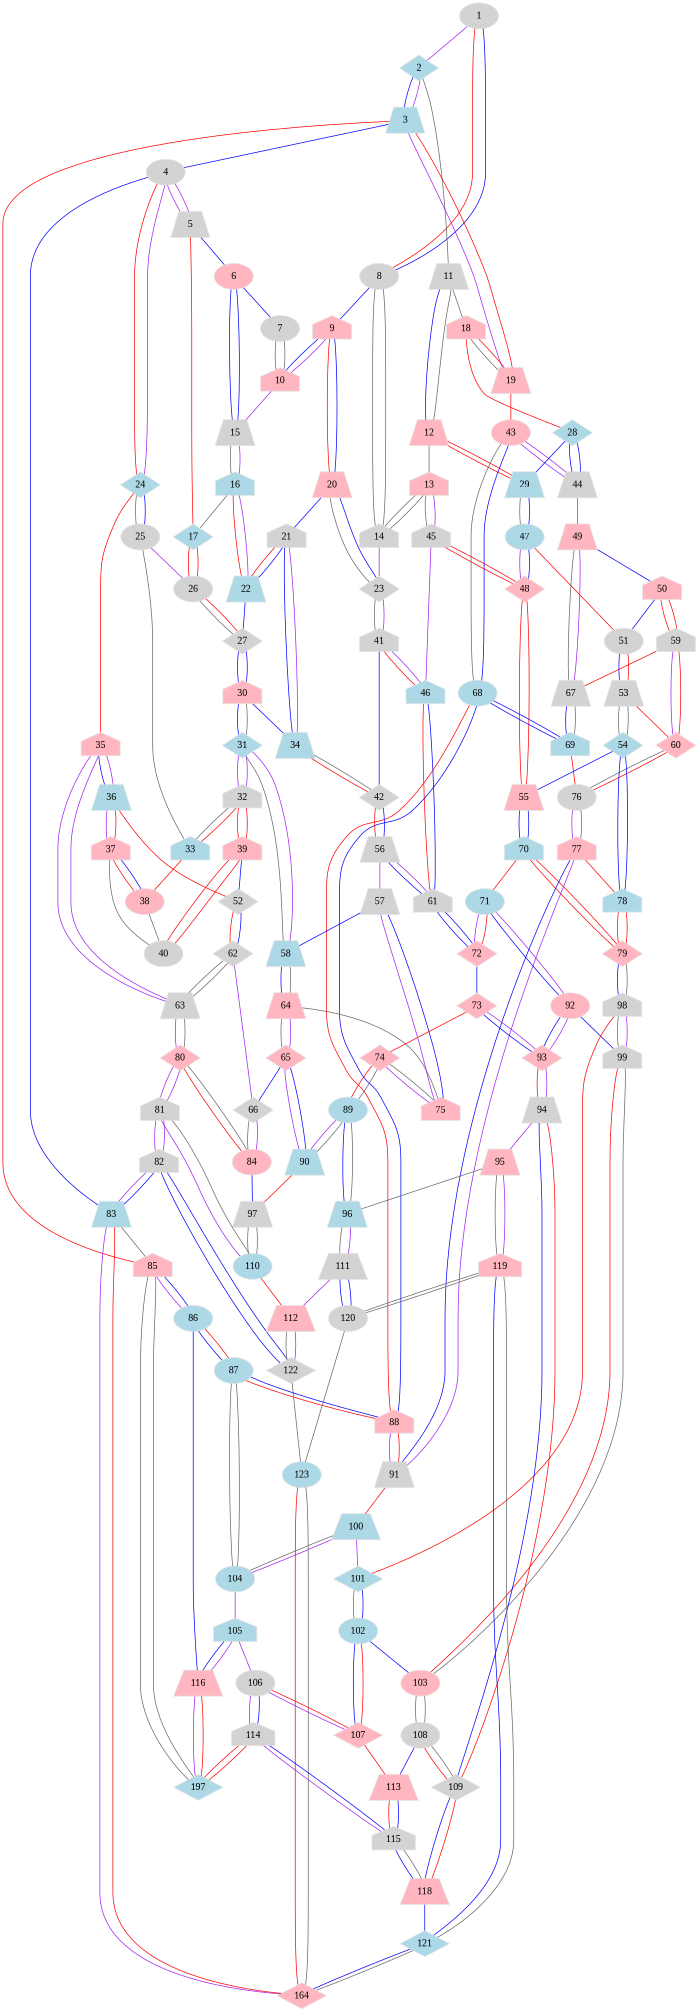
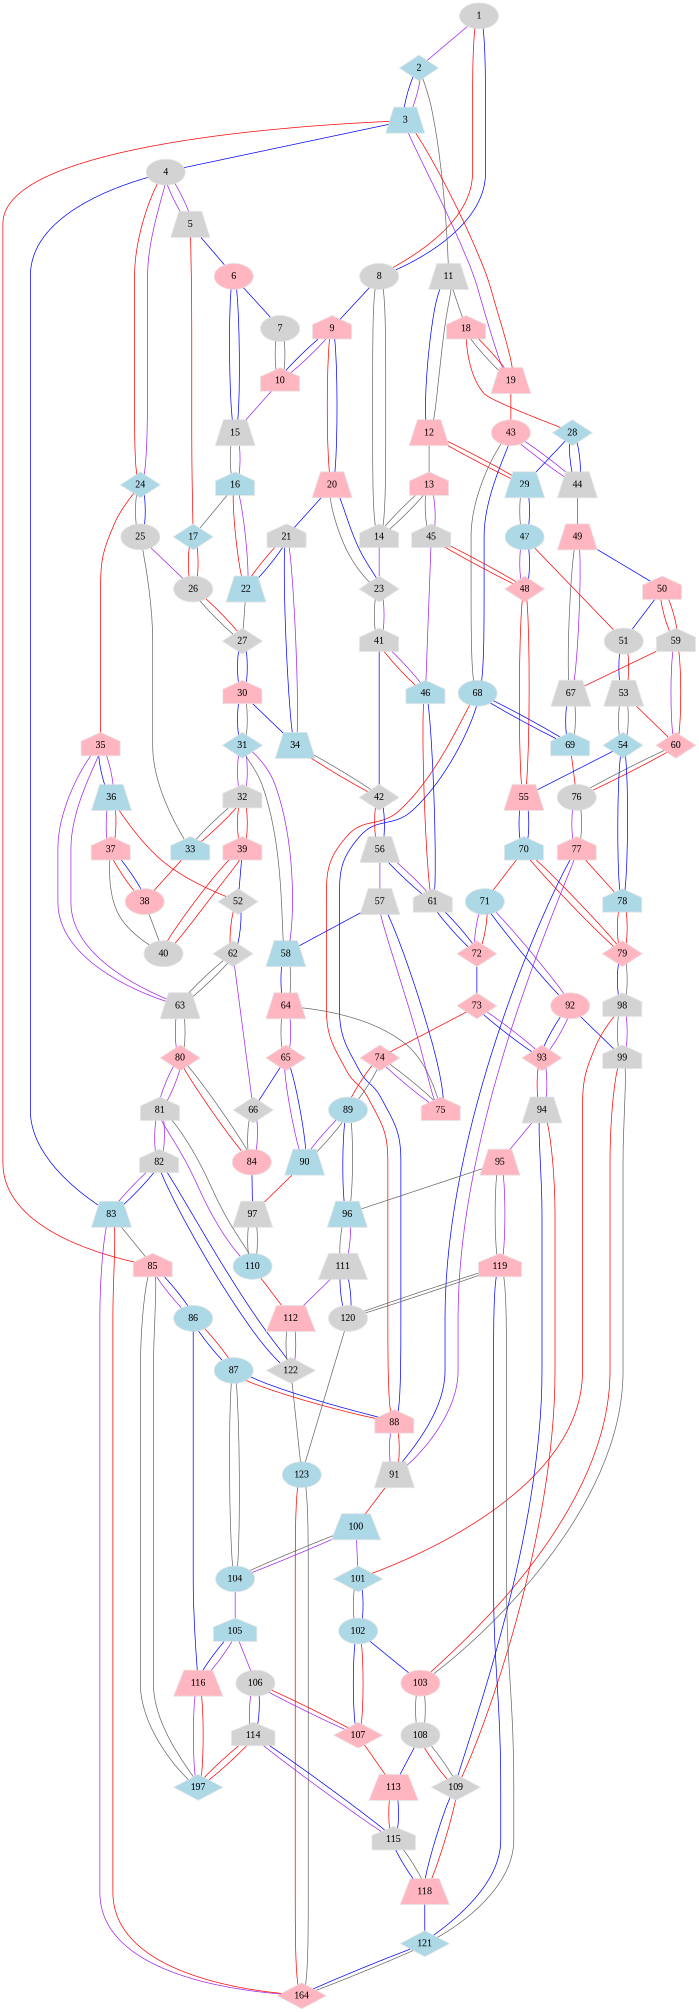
edge "22" -- "27": color blue -> gray40
